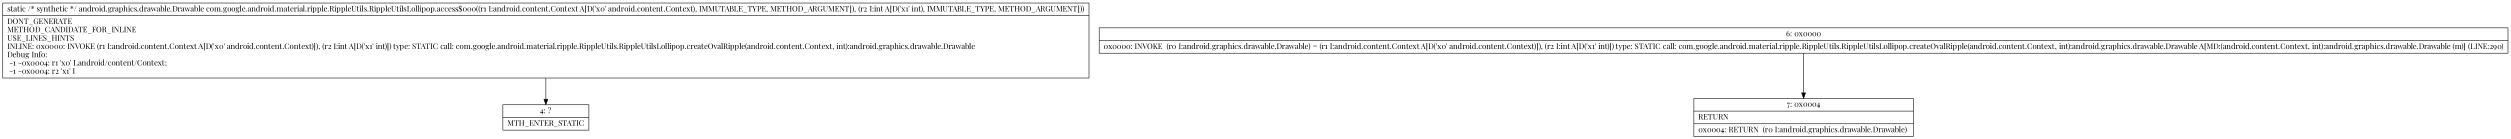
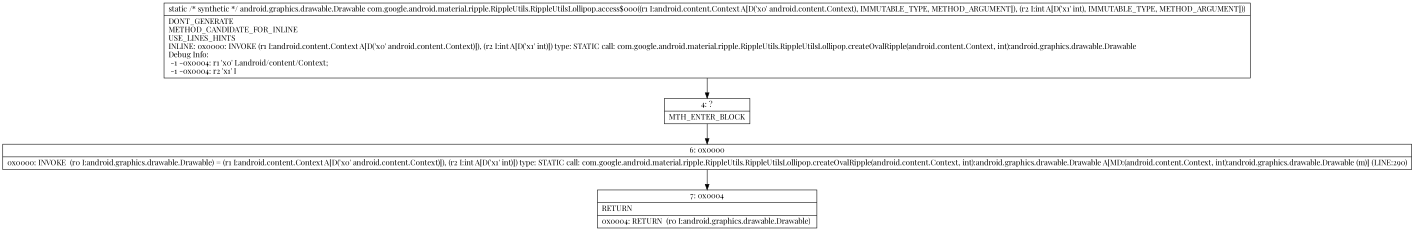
node "4: ?": text "MTH_ENTER_STATIC" -> "MTH_ENTER_BLOCK"
edge "4: ?" -> "6: 0x0000": added
